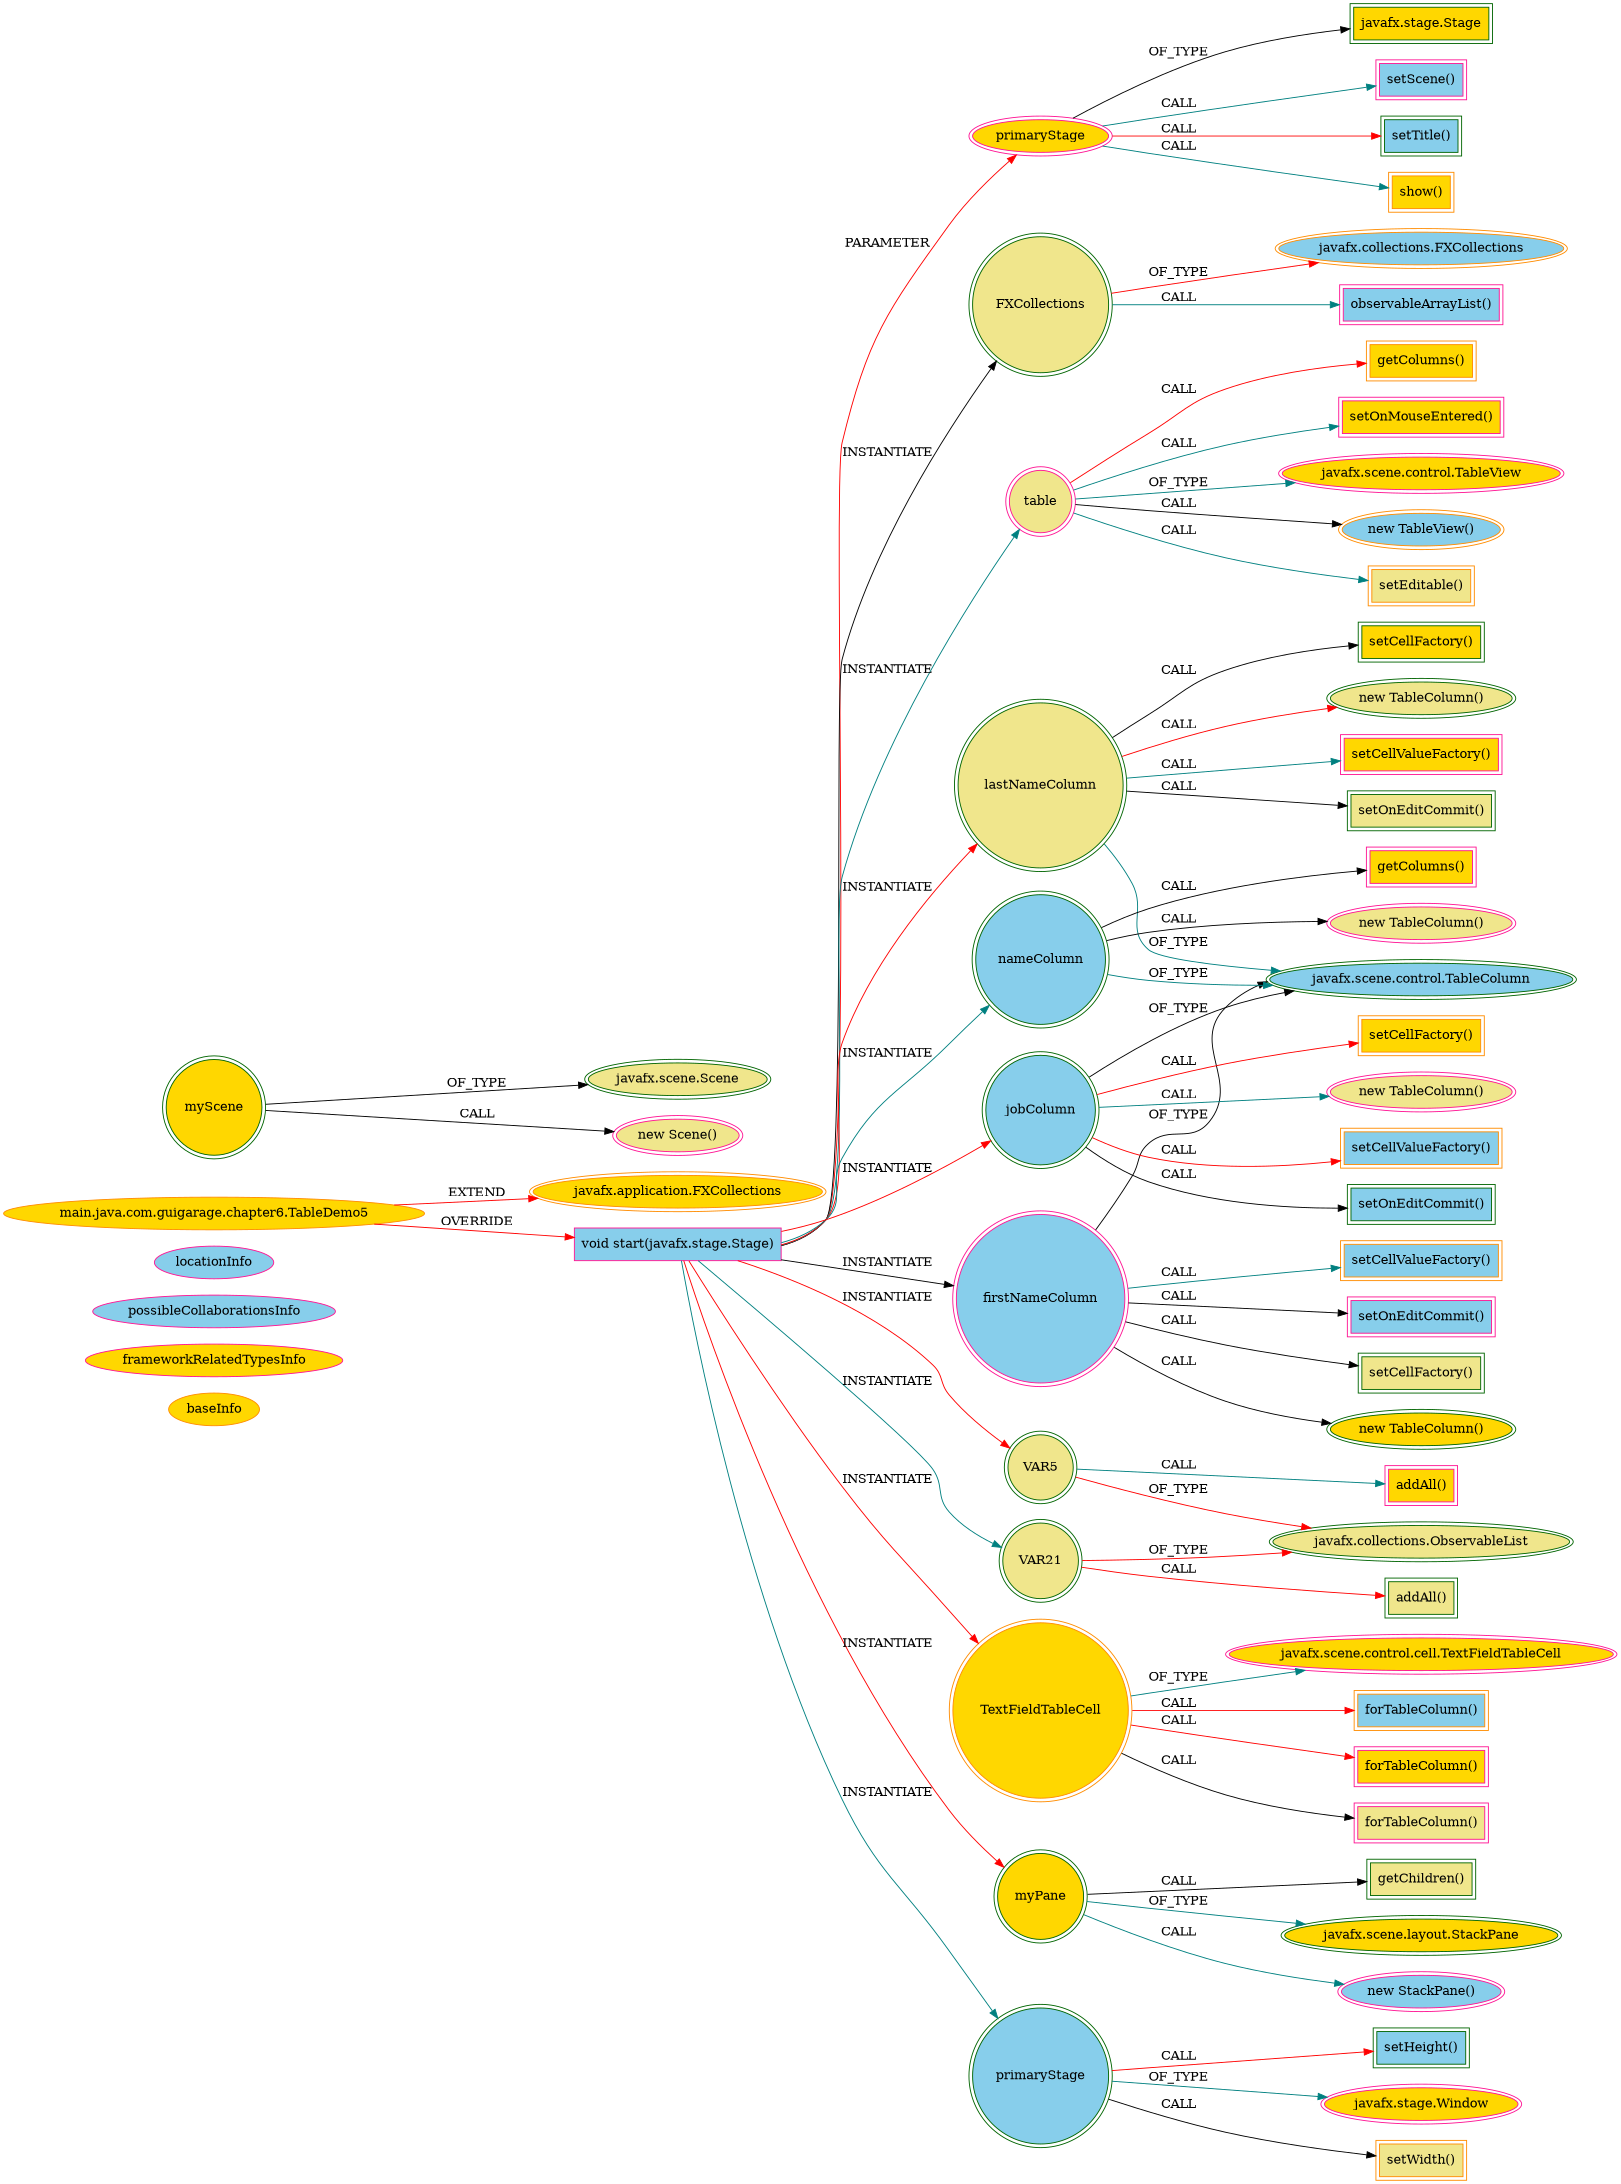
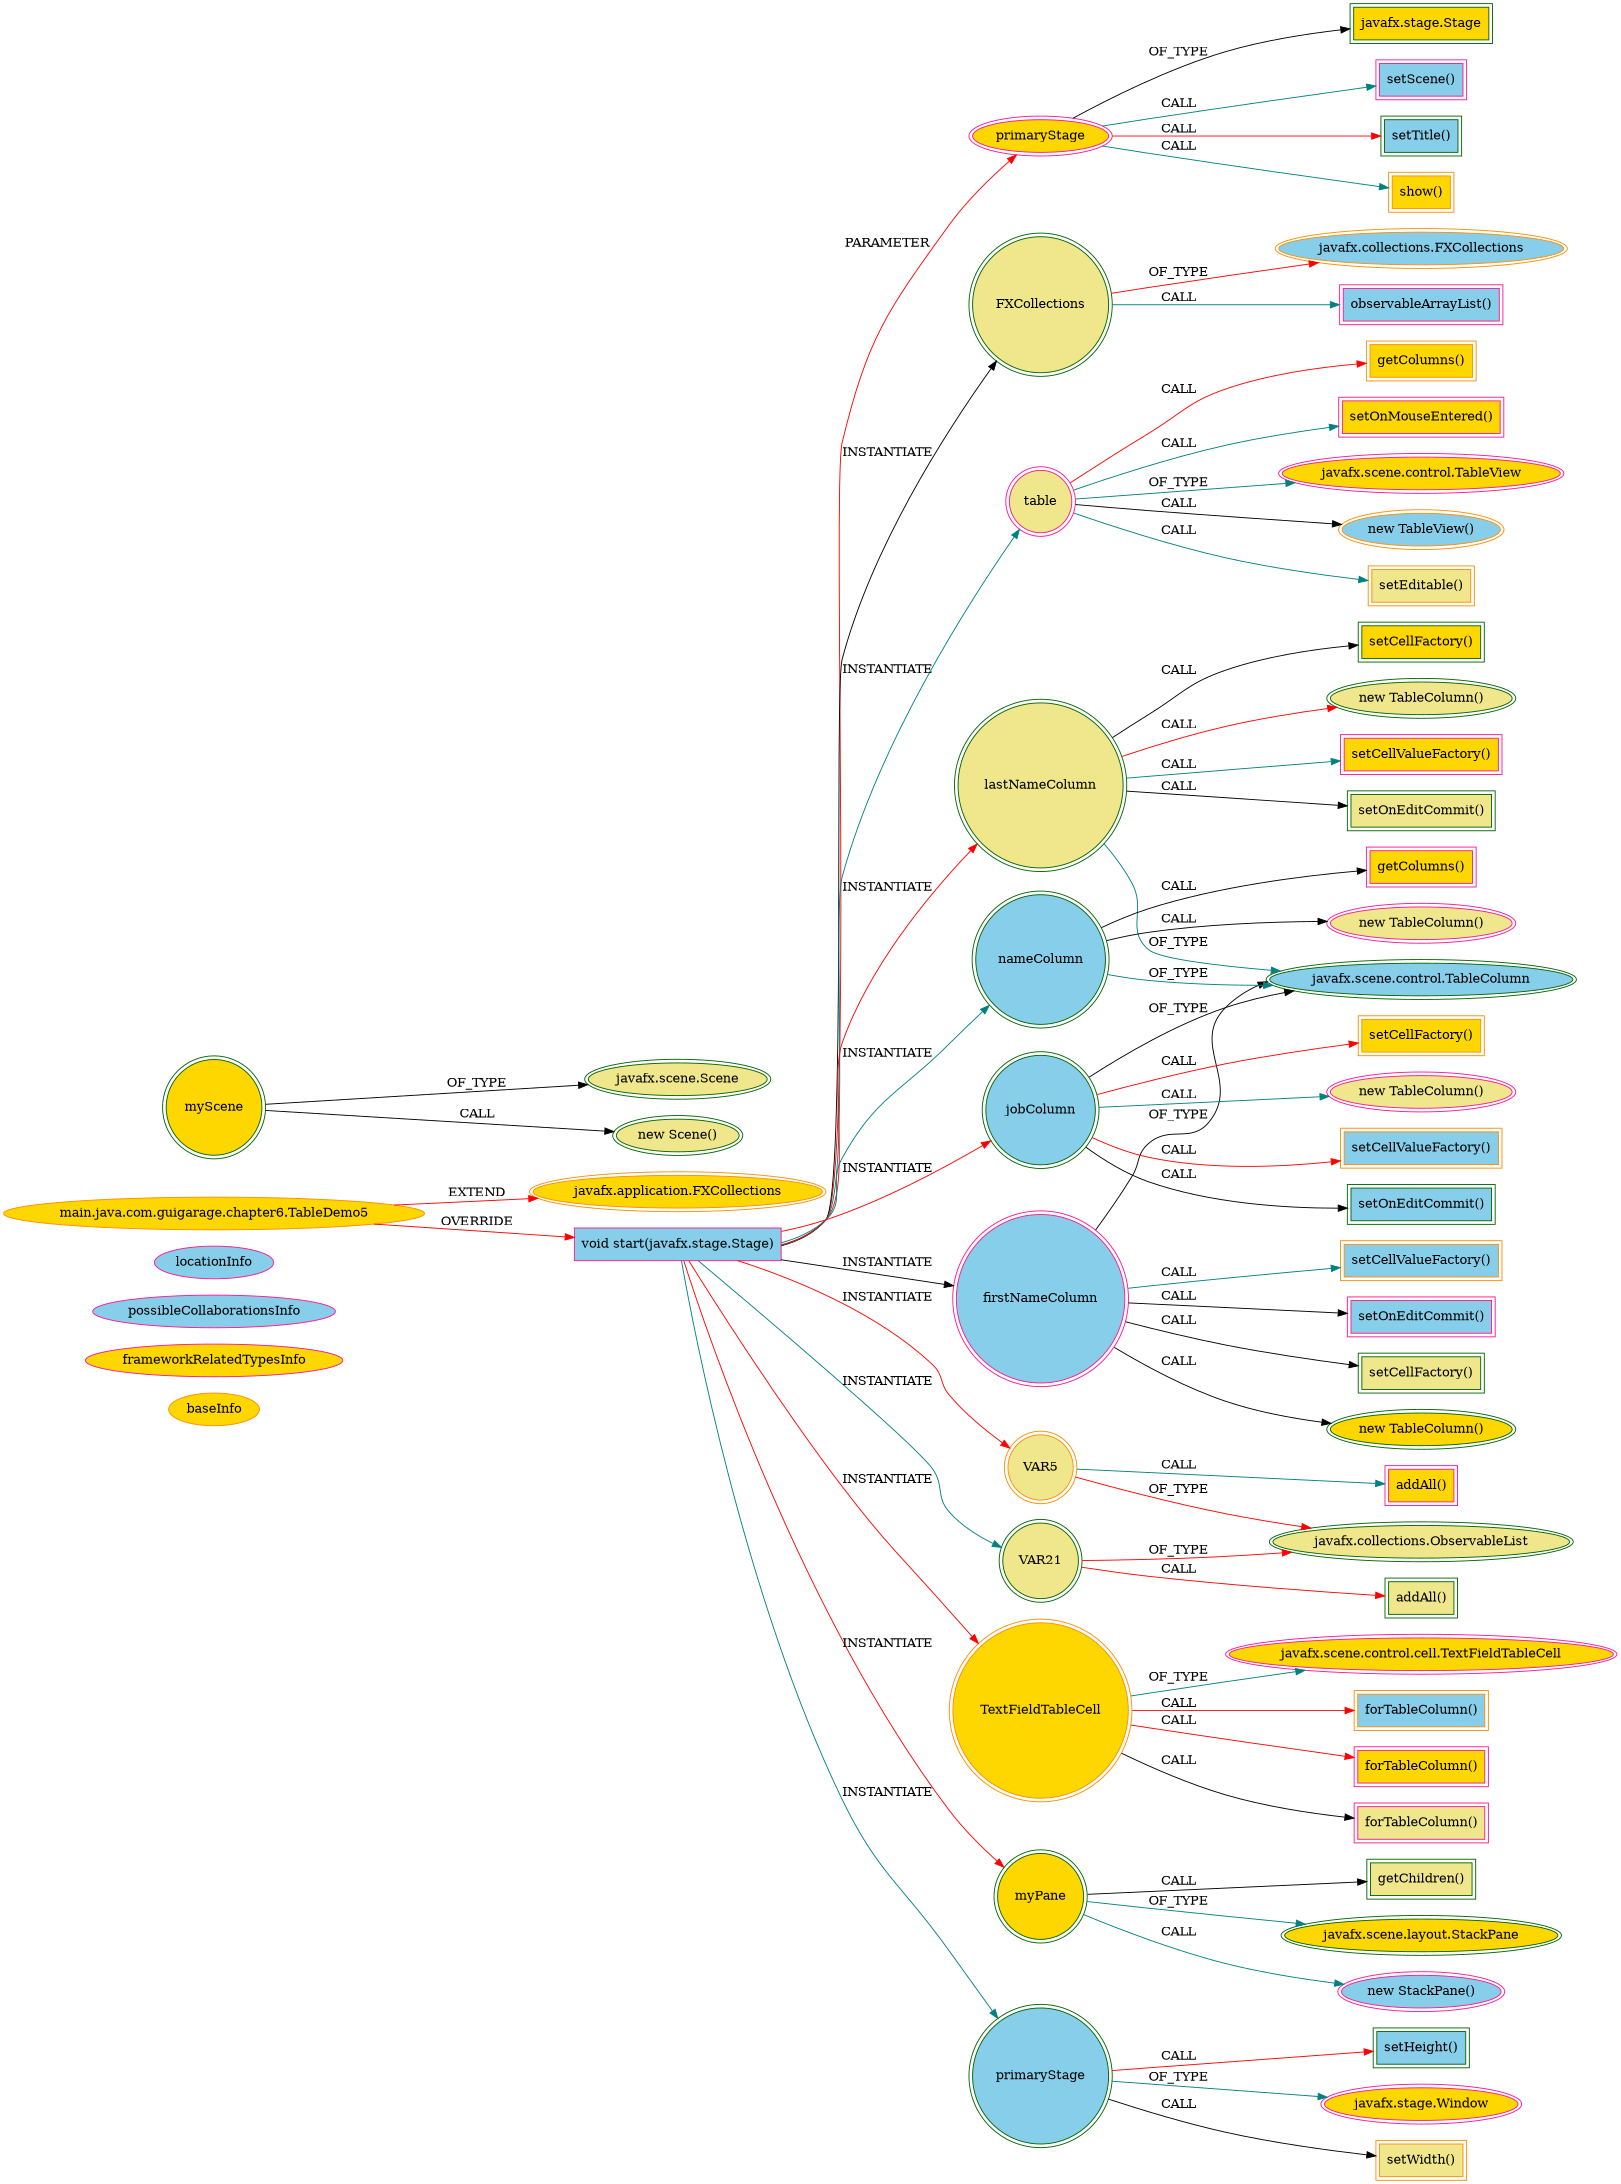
node "new Scene()": color deeppink -> darkgreen
node "VAR5": color darkgreen -> darkorange
